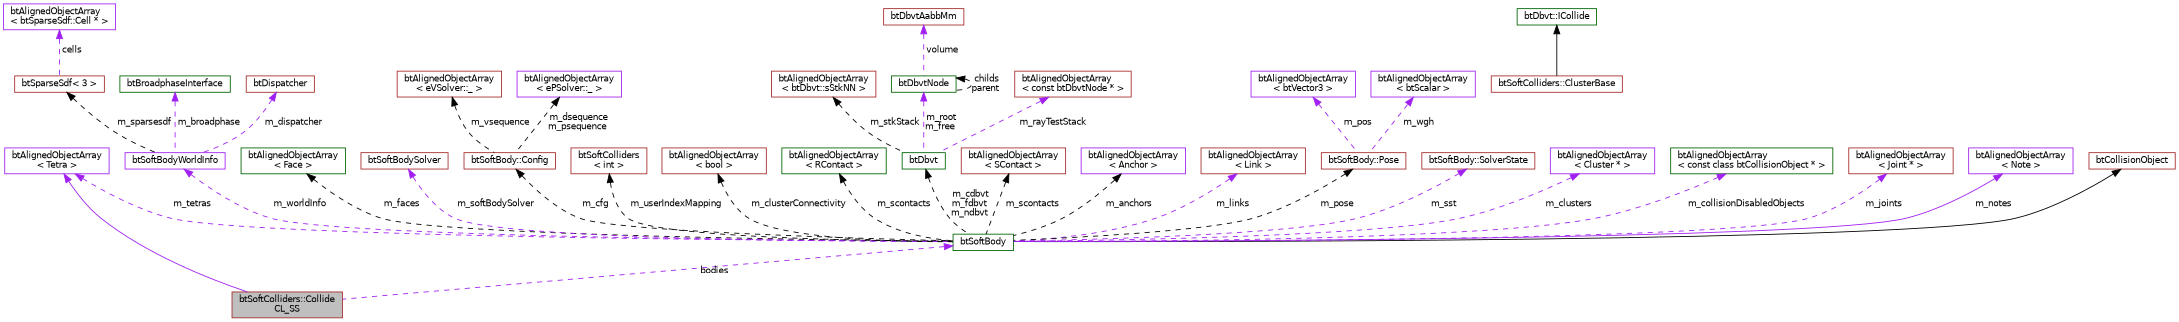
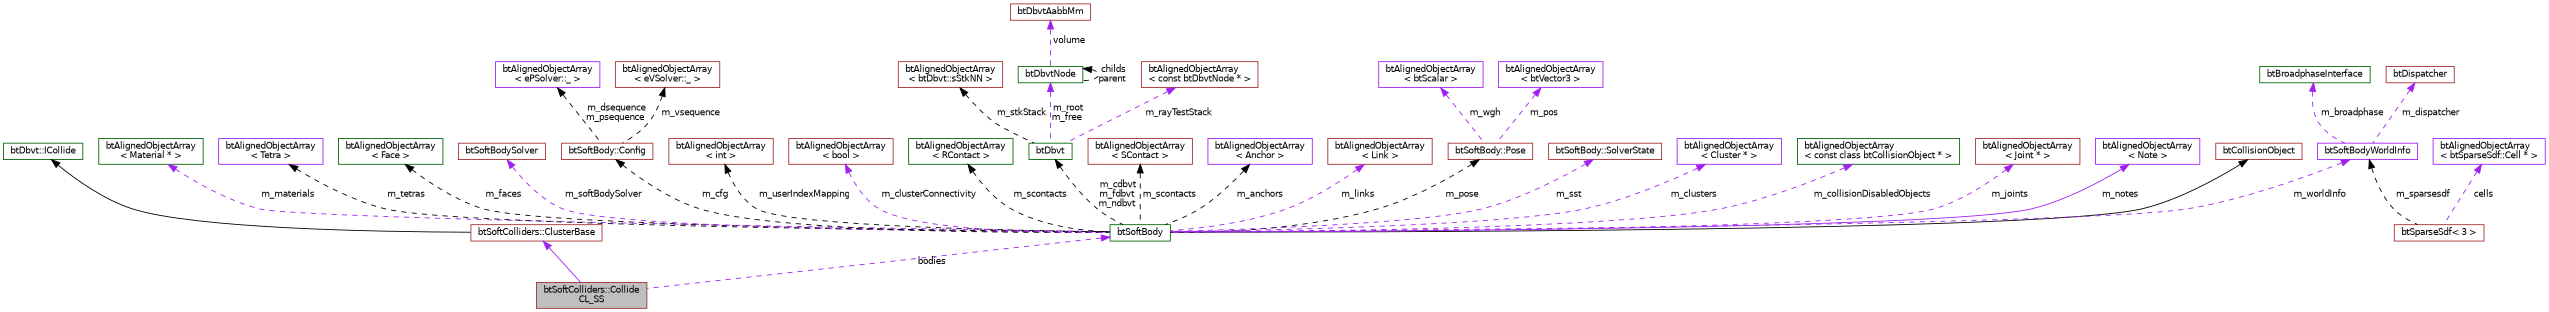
edge "btSoftBodyWorldInfo" -> "btSparseSdf< 3 >": reversed
node "btAlignedObjectArray < Material * >": added
node "btSoftColliders < int >": label "btSoftColliders < int >" -> "btAlignedObjectArray < int >"
edge "btSoftBody" -> "btAlignedObjectArray < Tetra >": color purple -> black
edge "btSoftBody" -> "btAlignedObjectArray < bool >": color black -> purple
edge "btSoftColliders::Collide CL_SS" -> "btAlignedObjectArray < Tetra >": now "btSoftColliders::Collide CL_SS" -> "btSoftColliders::ClusterBase"
